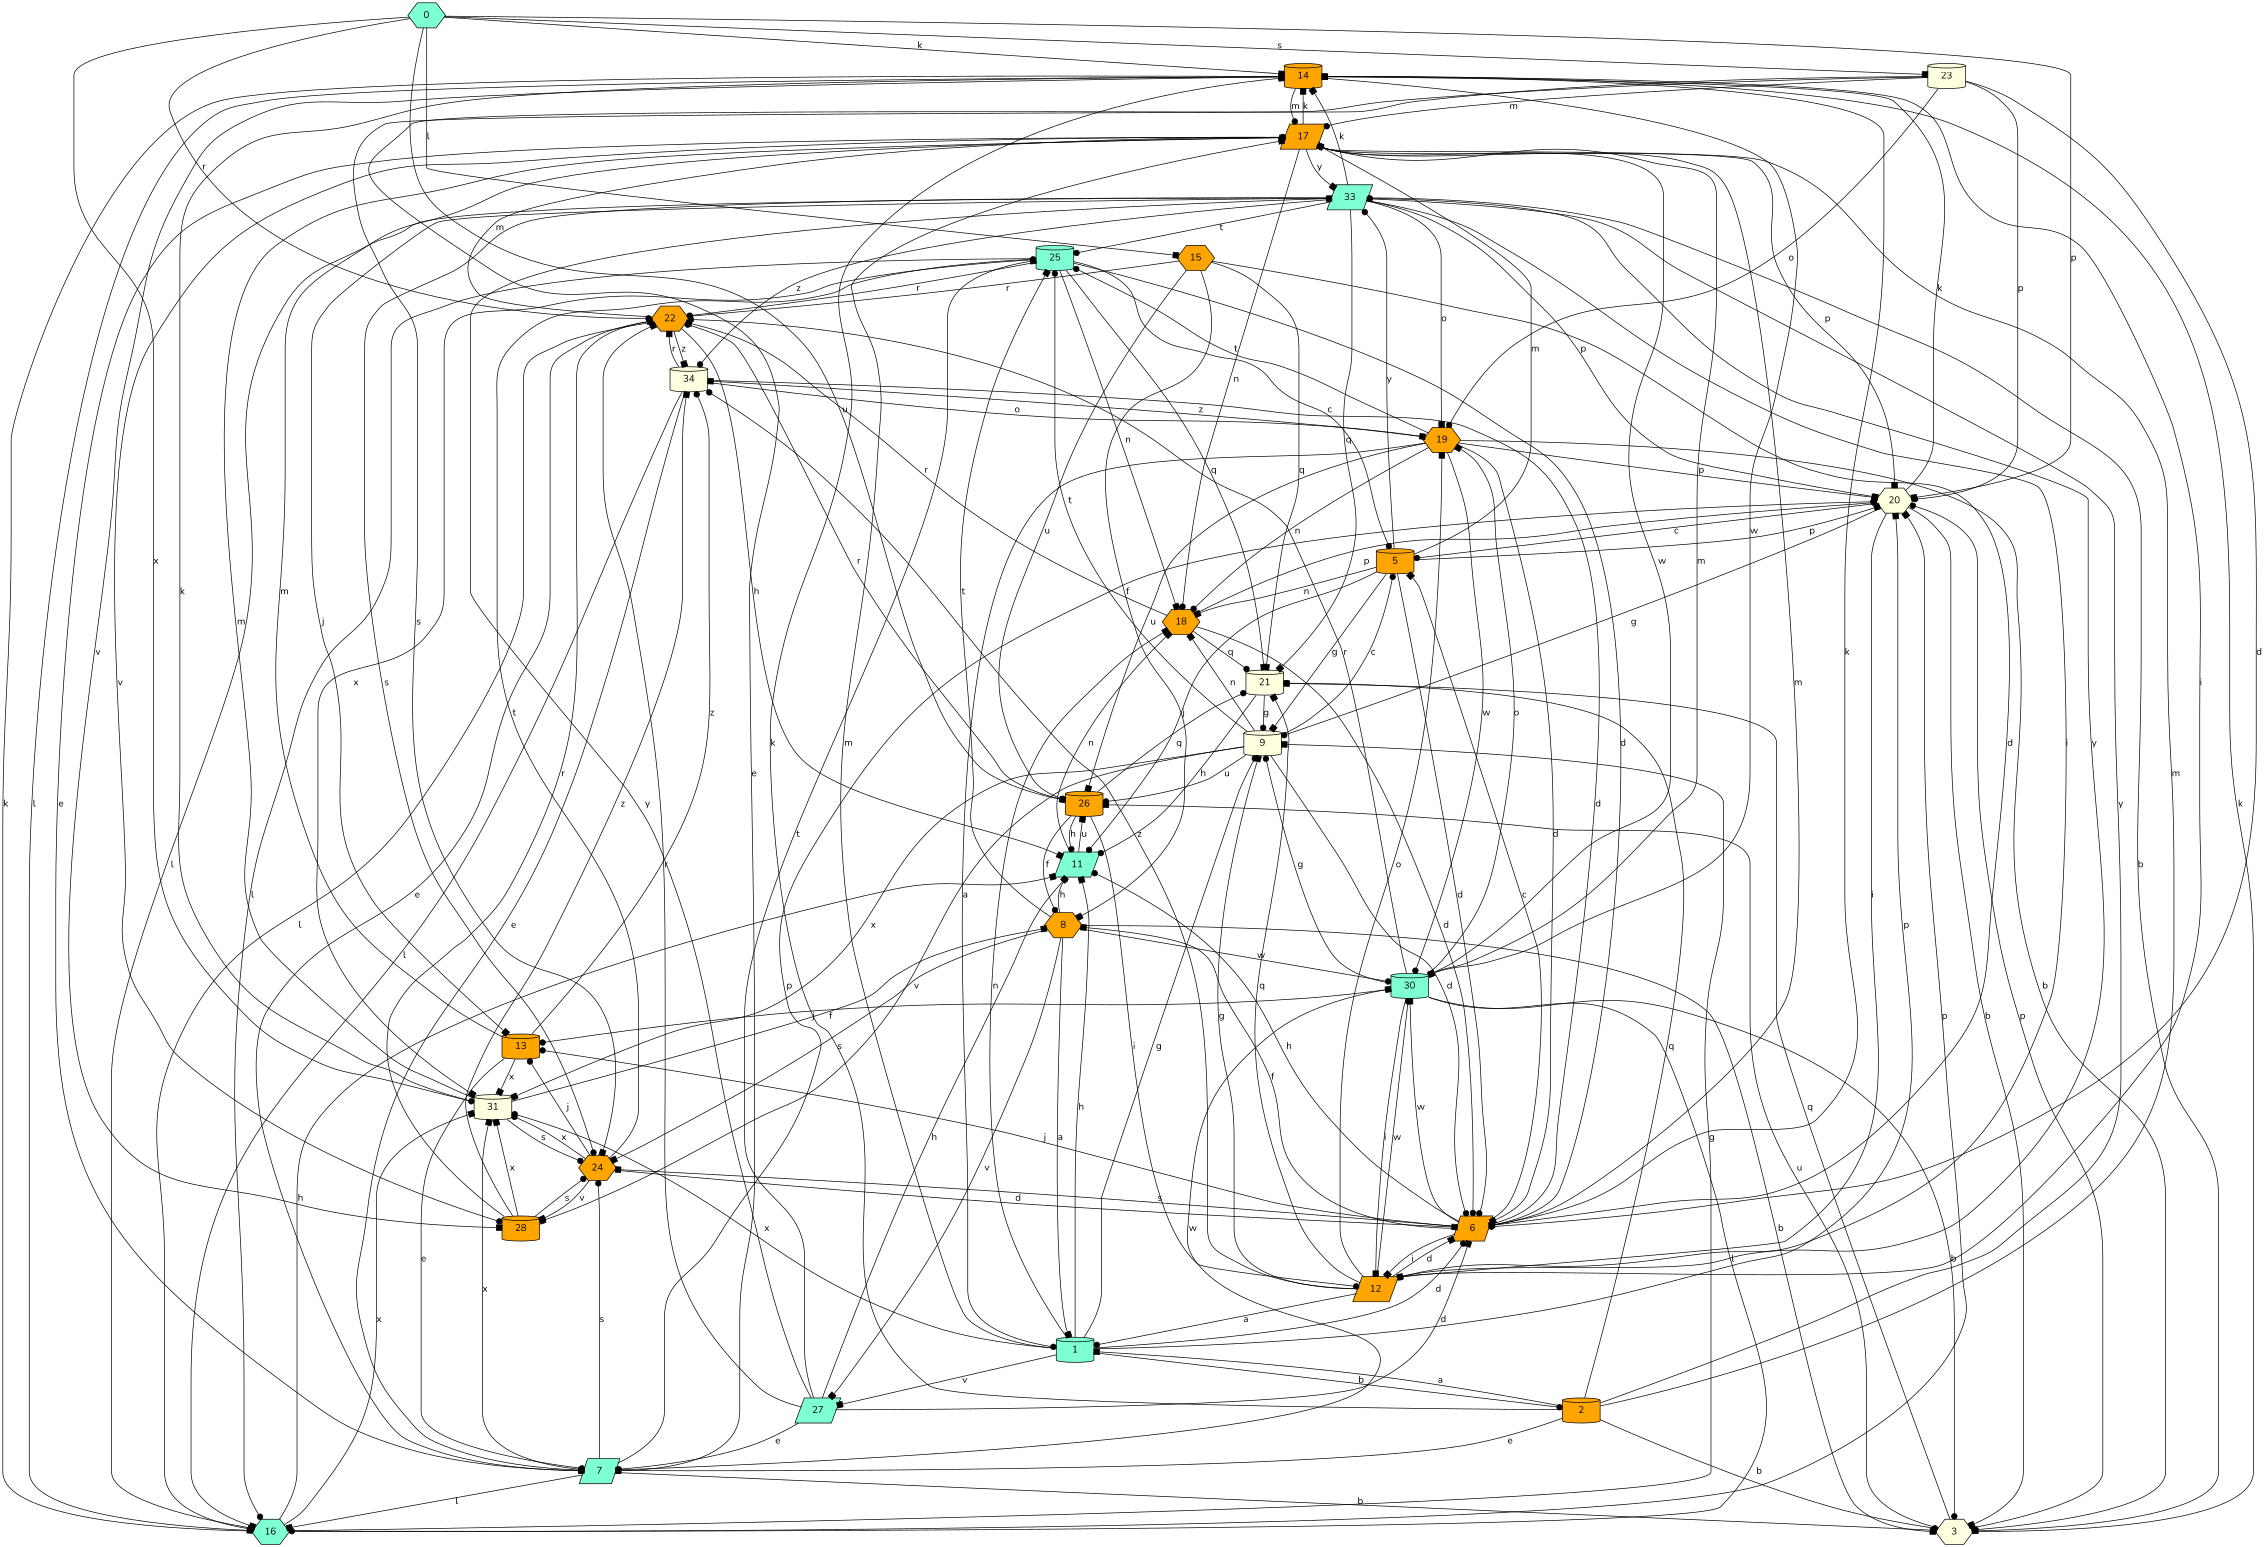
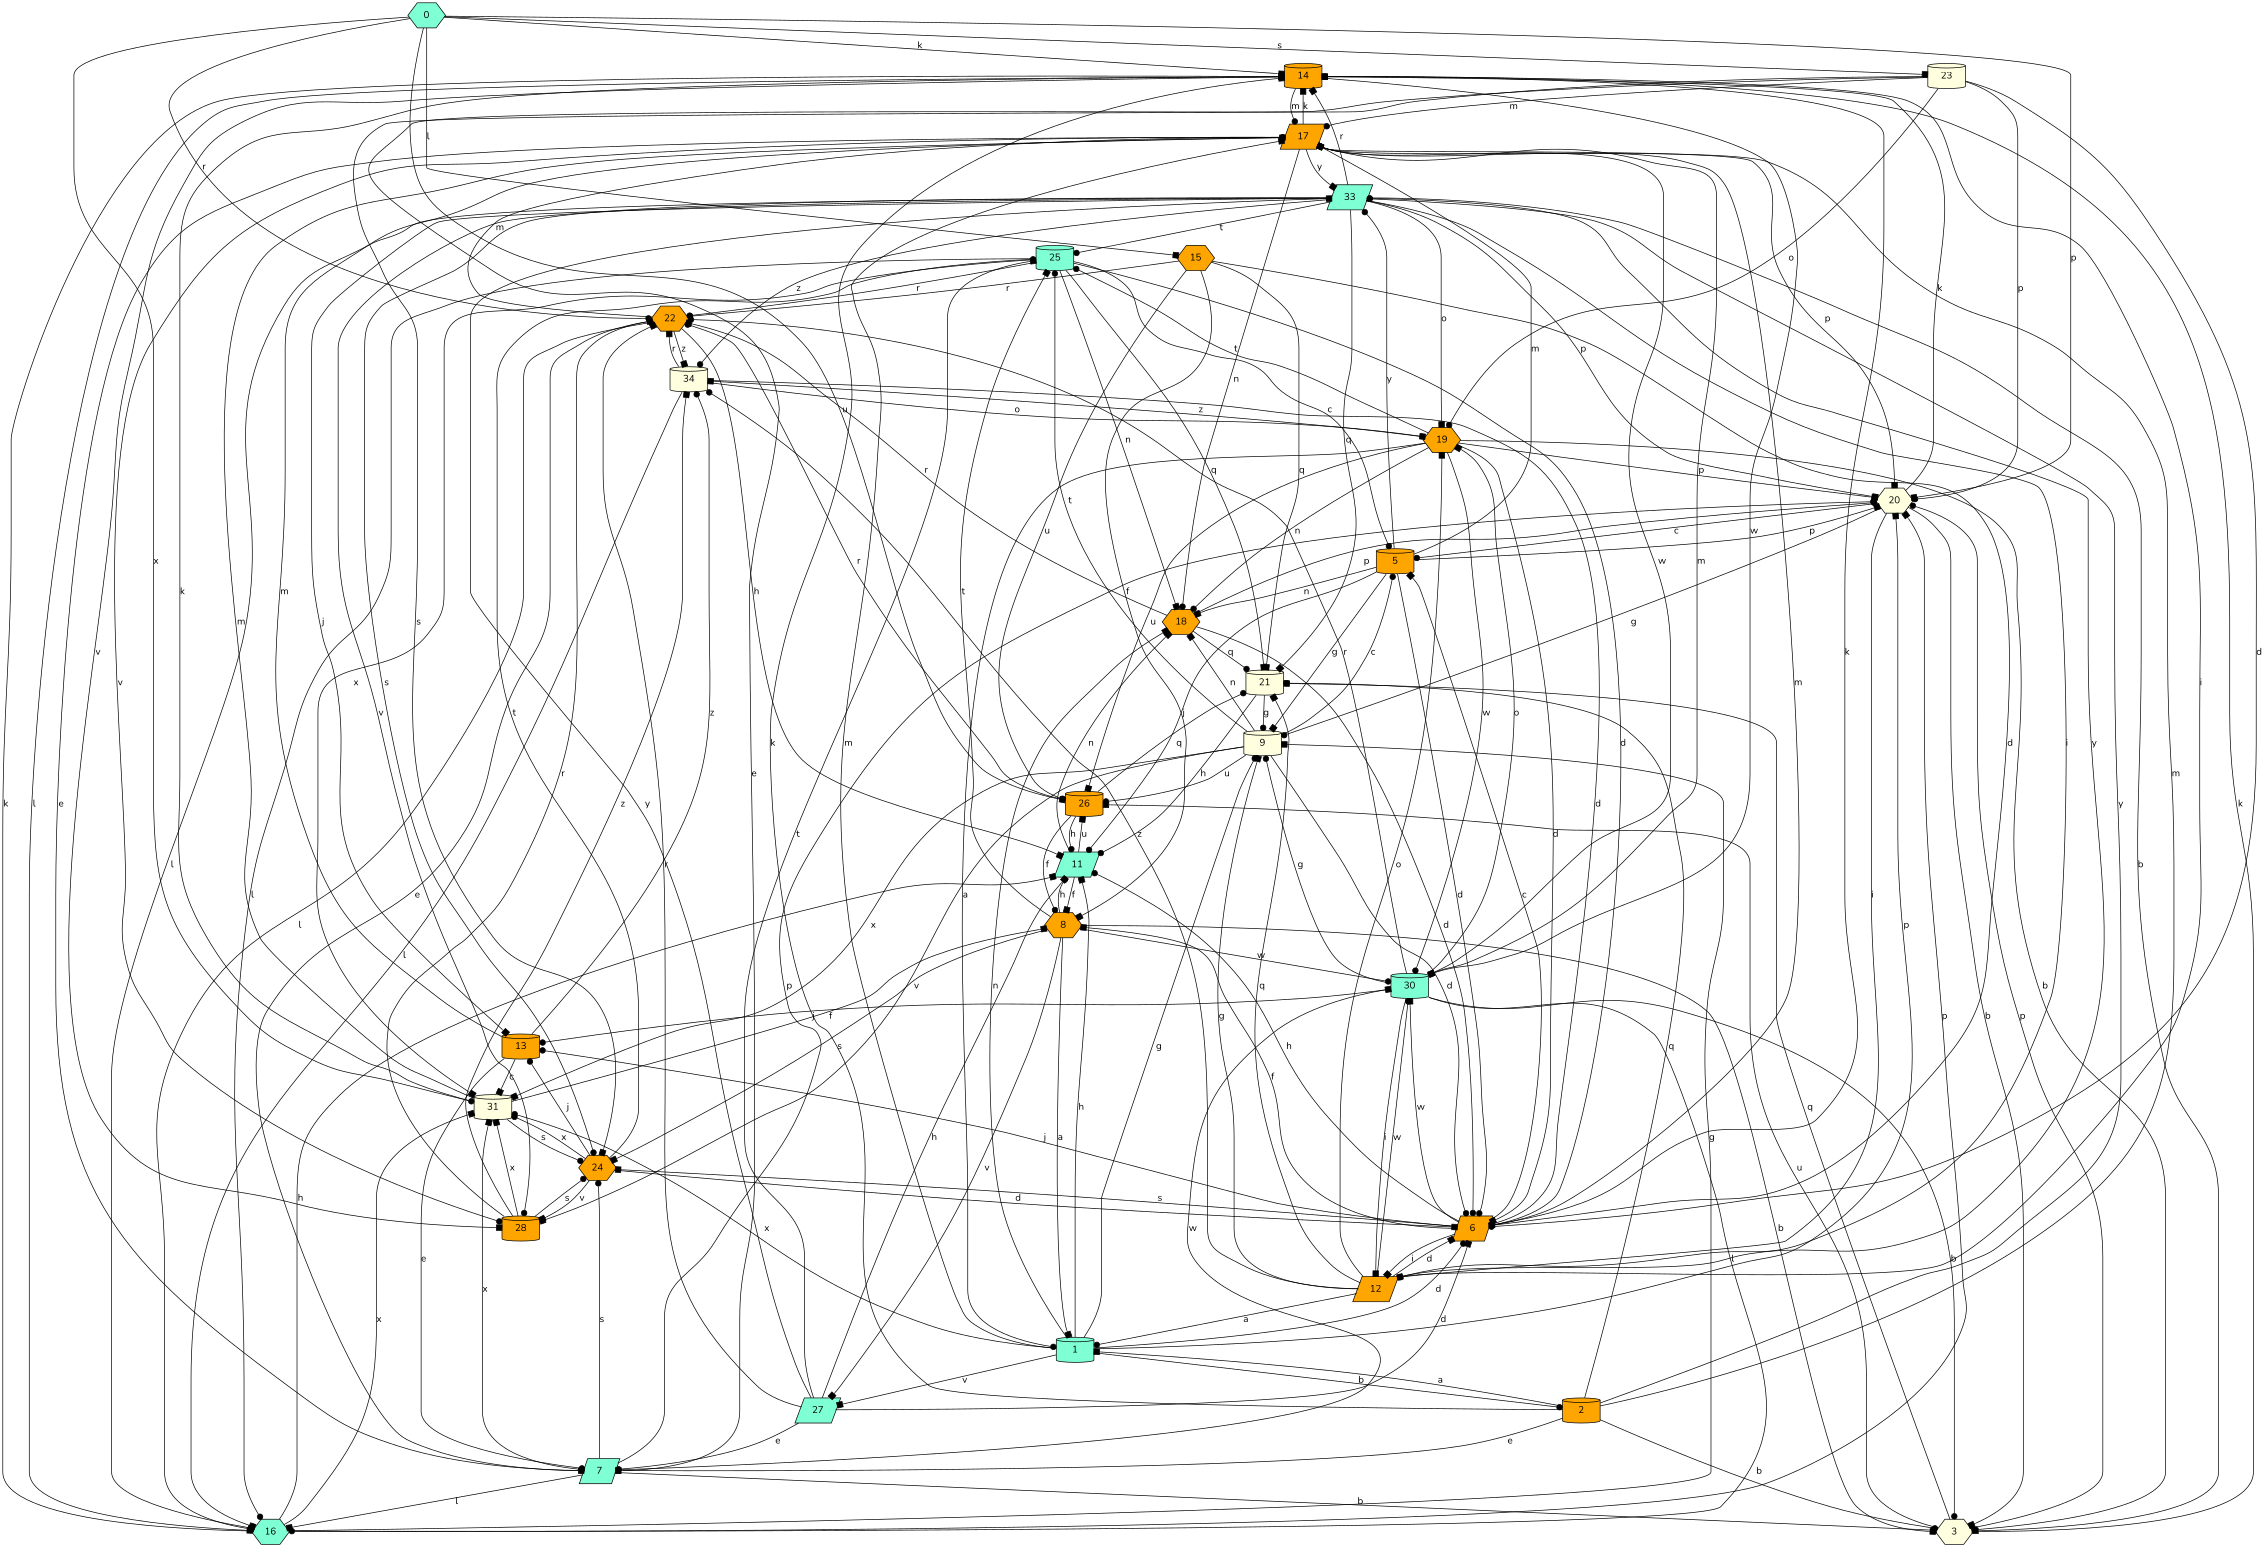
edge "33" -> "14": label "k" -> "r"
edge "33" -> "28": added, label "v"
edge "11" -> "8": added, label "f"
edge "34" -> "7": removed, label "e"
edge "13" -> "31": label "x" -> "c"
edge "26" -> "12": removed, label "i"
